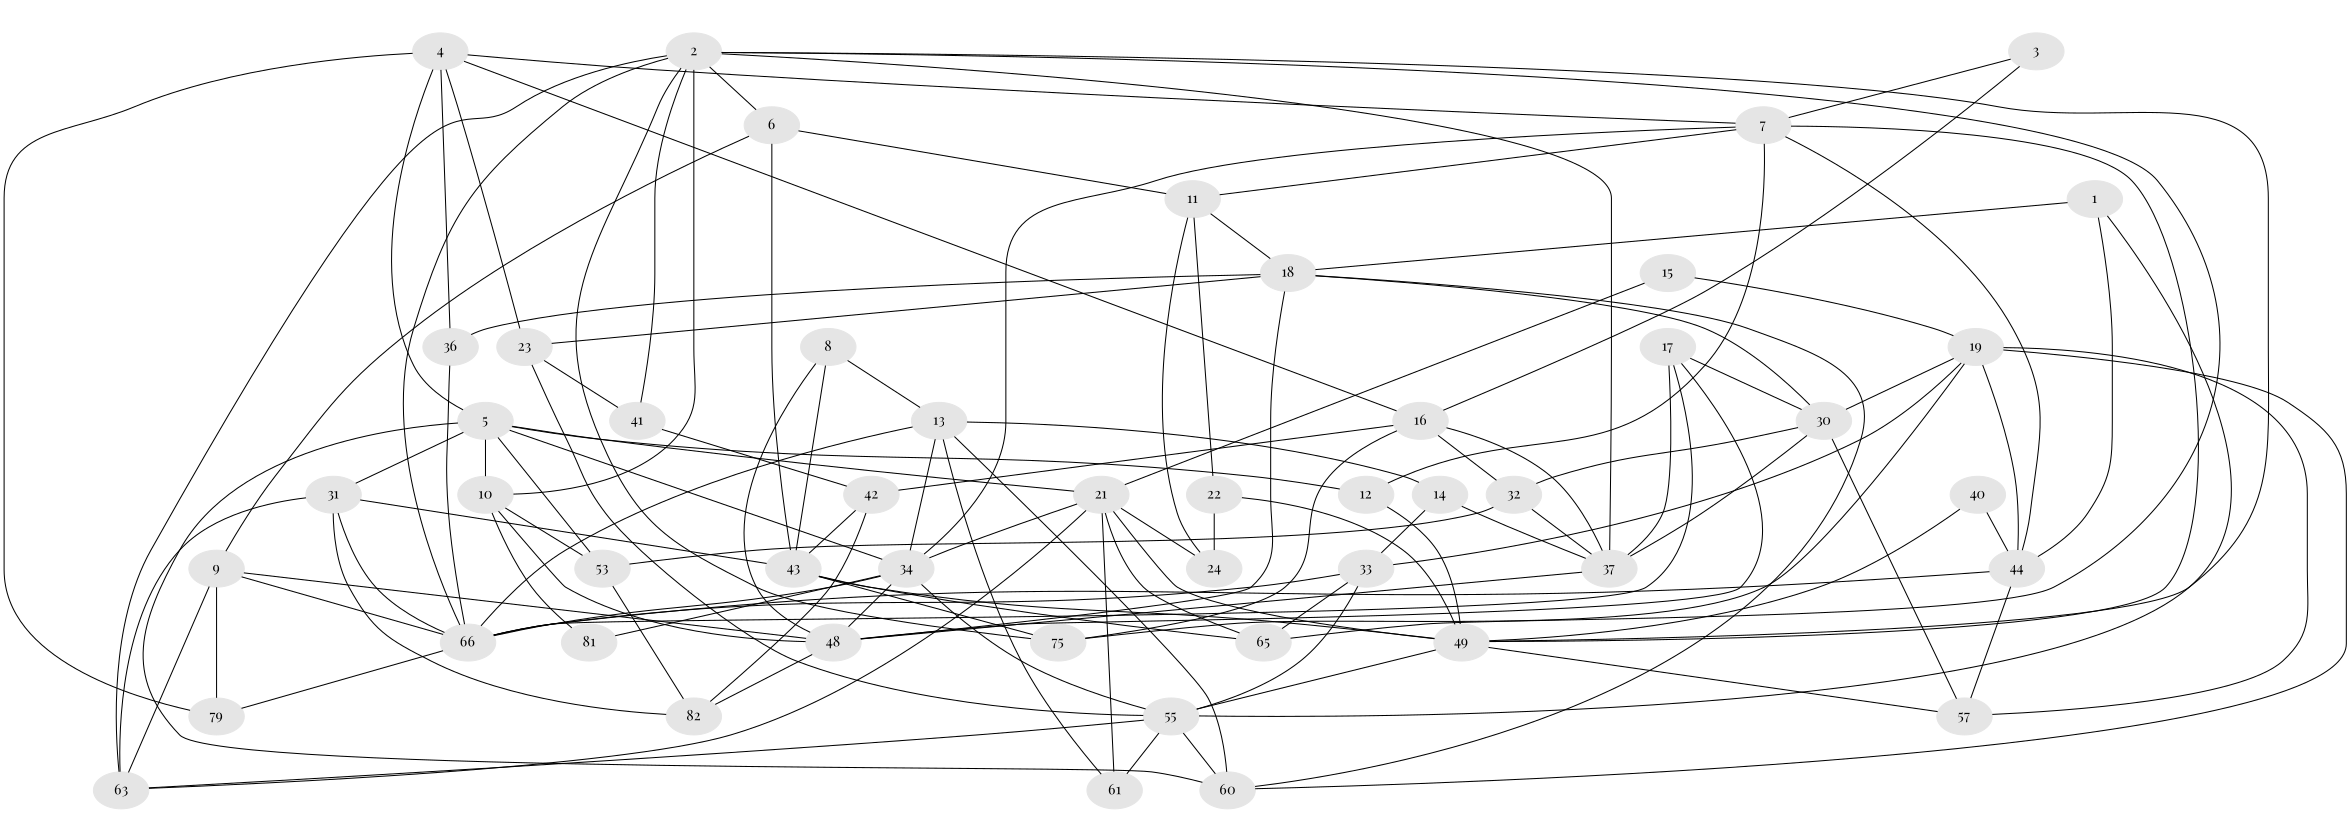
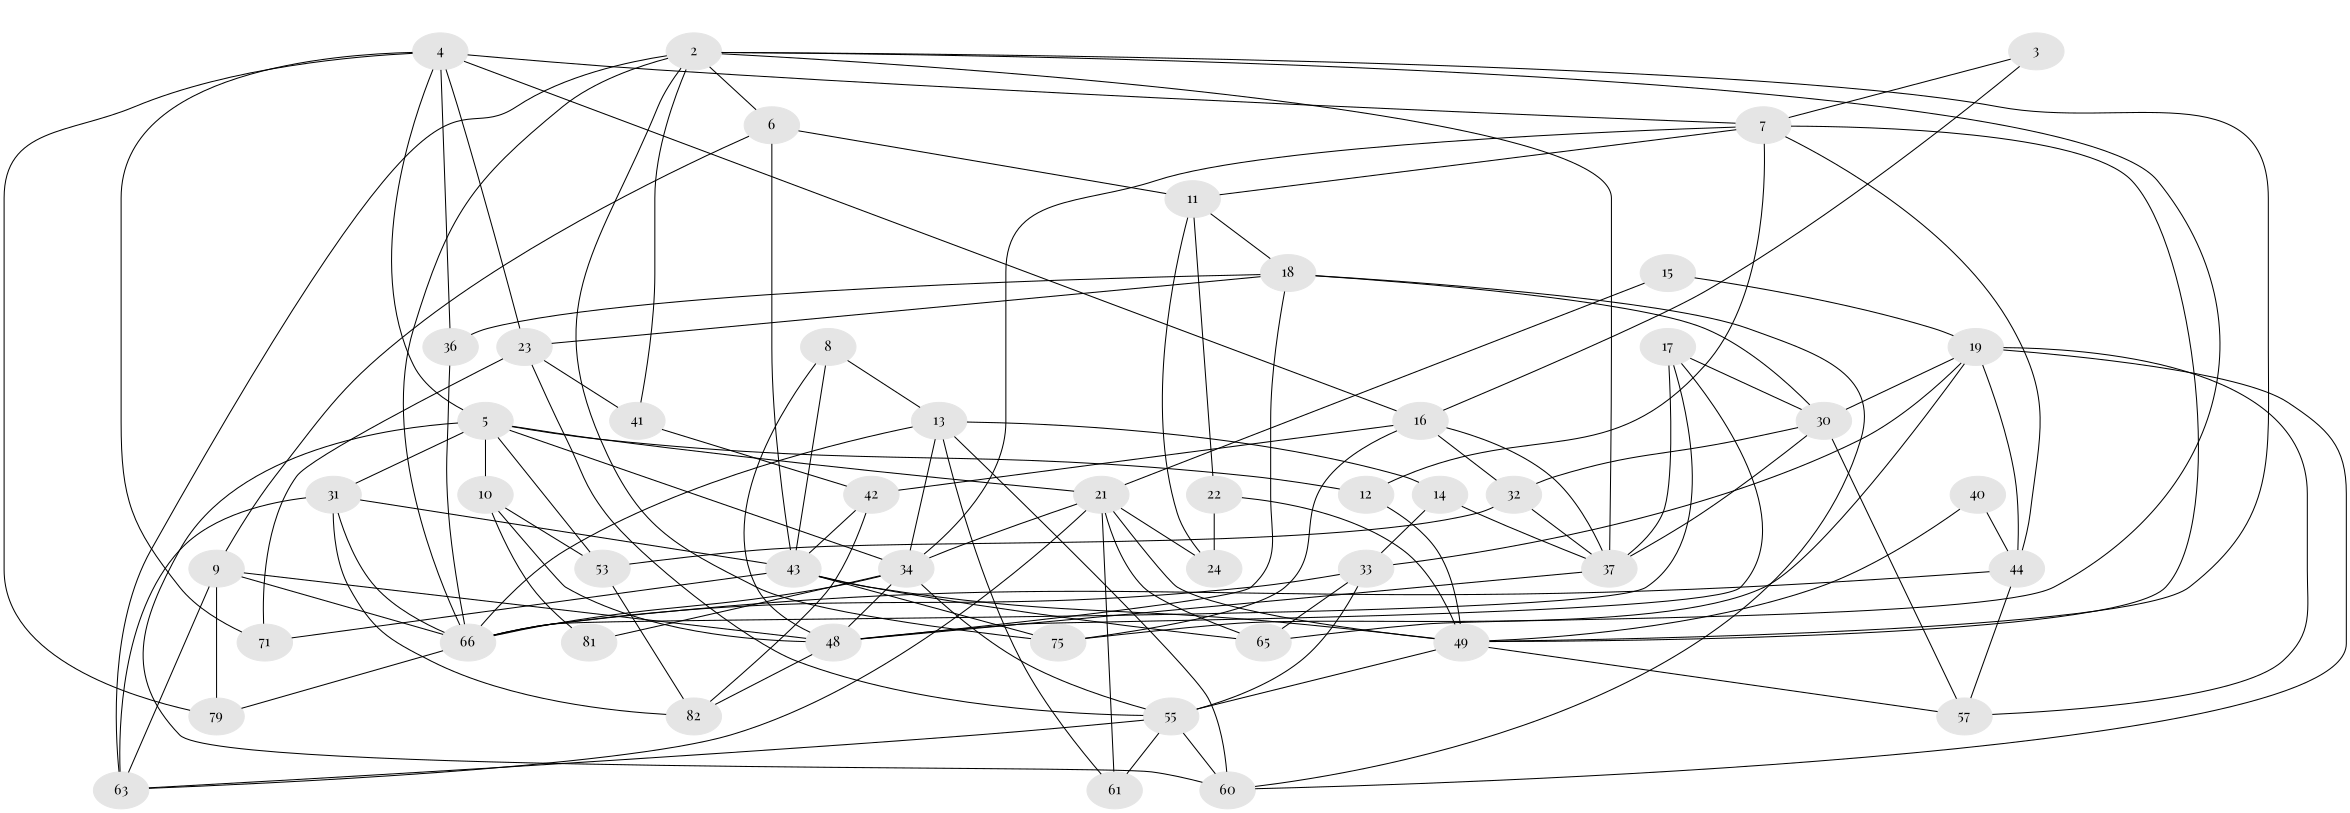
node "1": removed
edge "2" -- "10": removed
node "71": added
